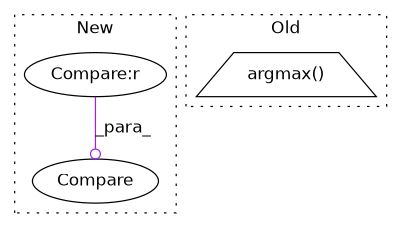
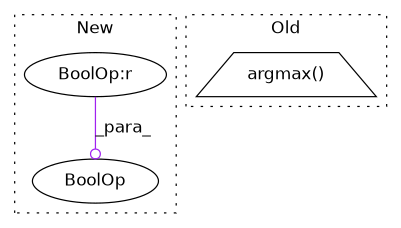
node "Compare:r": label "Compare:r" -> "BoolOp:r"
node "Compare": label "Compare" -> "BoolOp"
